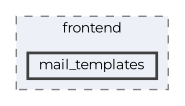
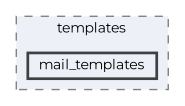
cluster "frontend": label "frontend" -> "templates"
